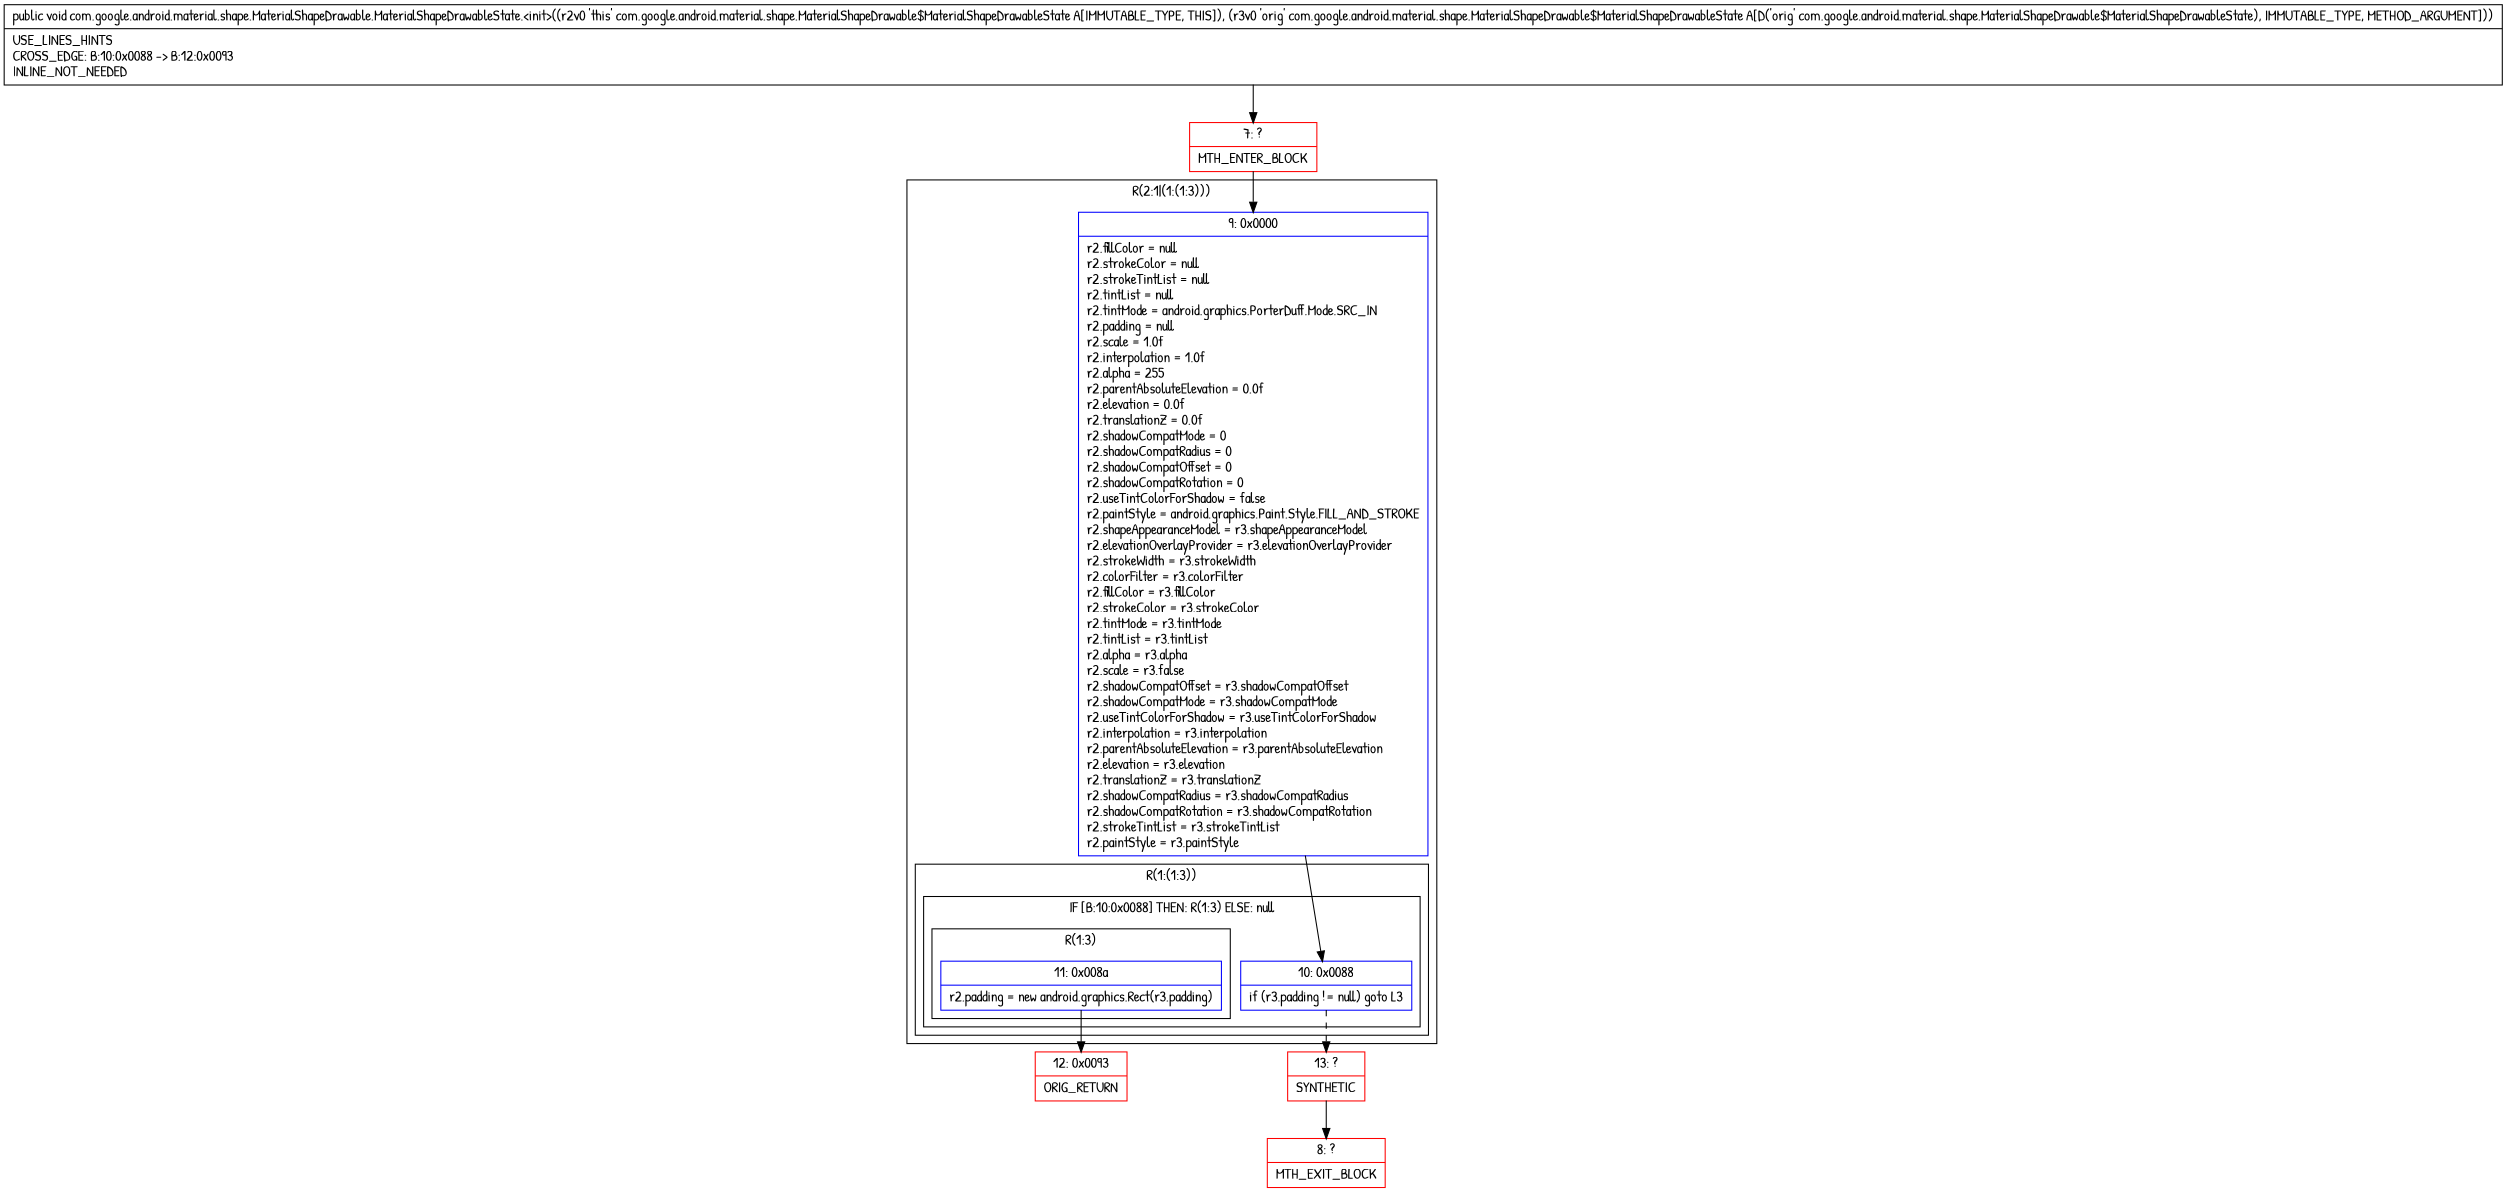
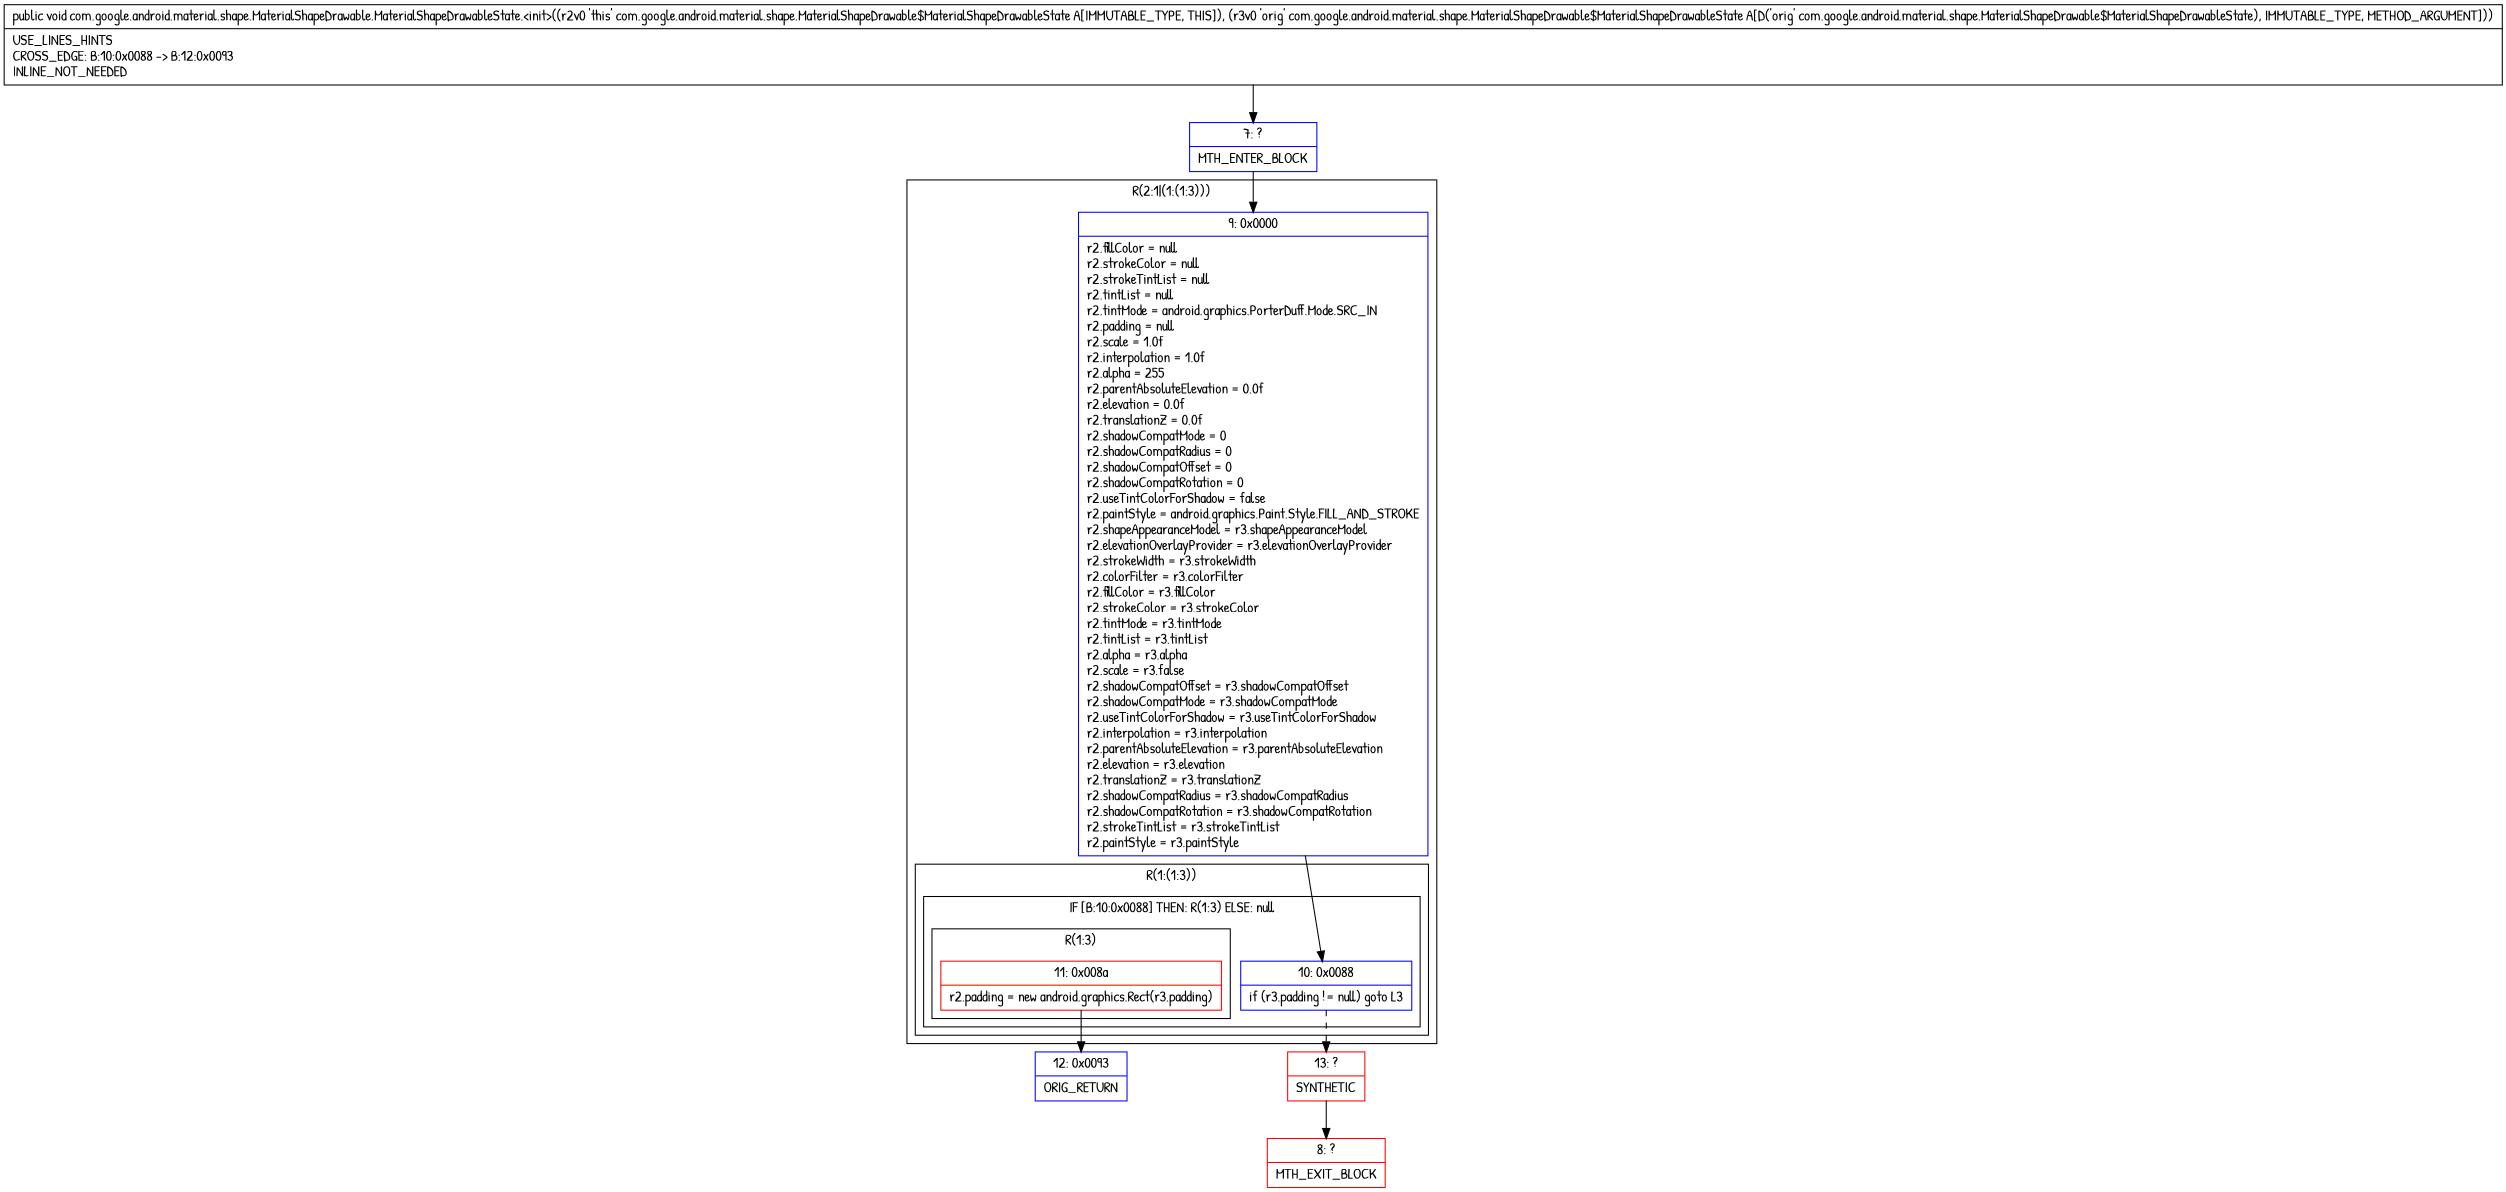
node "7: ?": color red -> blue
node "11: 0x008a": color blue -> red
node "12: 0x0093": color red -> blue
